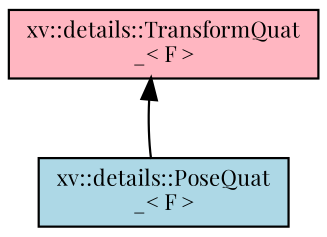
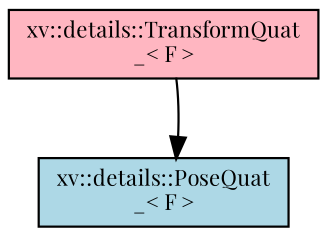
edge "xv::details::PoseQuat _< F >" -> "xv::details::TransformQuat _< F >": reversed
